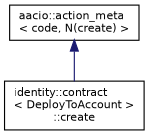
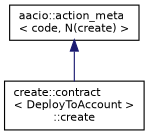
node "identity::contract < DeployToAccount > ::create": label "identity::contract < DeployToAccount > ::create" -> "create::contract < DeployToAccount > ::create"
